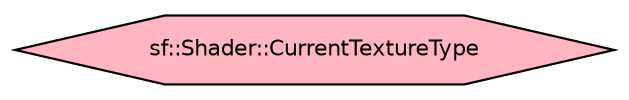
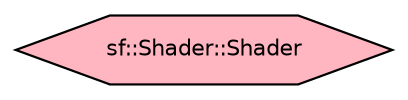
node "sf::Shader::CurrentTextureType": label "sf::Shader::CurrentTextureType" -> "sf::Shader::Shader"
